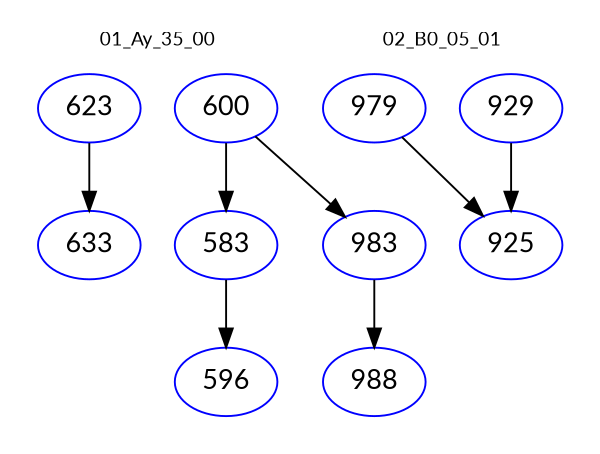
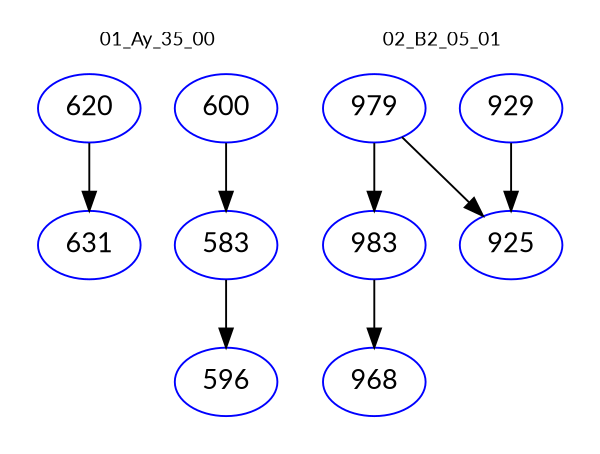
cluster "02_B0_05_01": label "02_B0_05_01" -> "02_B2_05_01"
node "623": label "623" -> "620"
edge "600" -> "983": now "979" -> "983"
node "633": label "633" -> "631"
node "988": label "988" -> "968"
